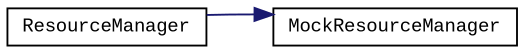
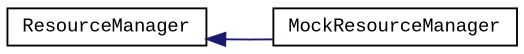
edge "ResourceManager" -> "MockResourceManager": reversed
